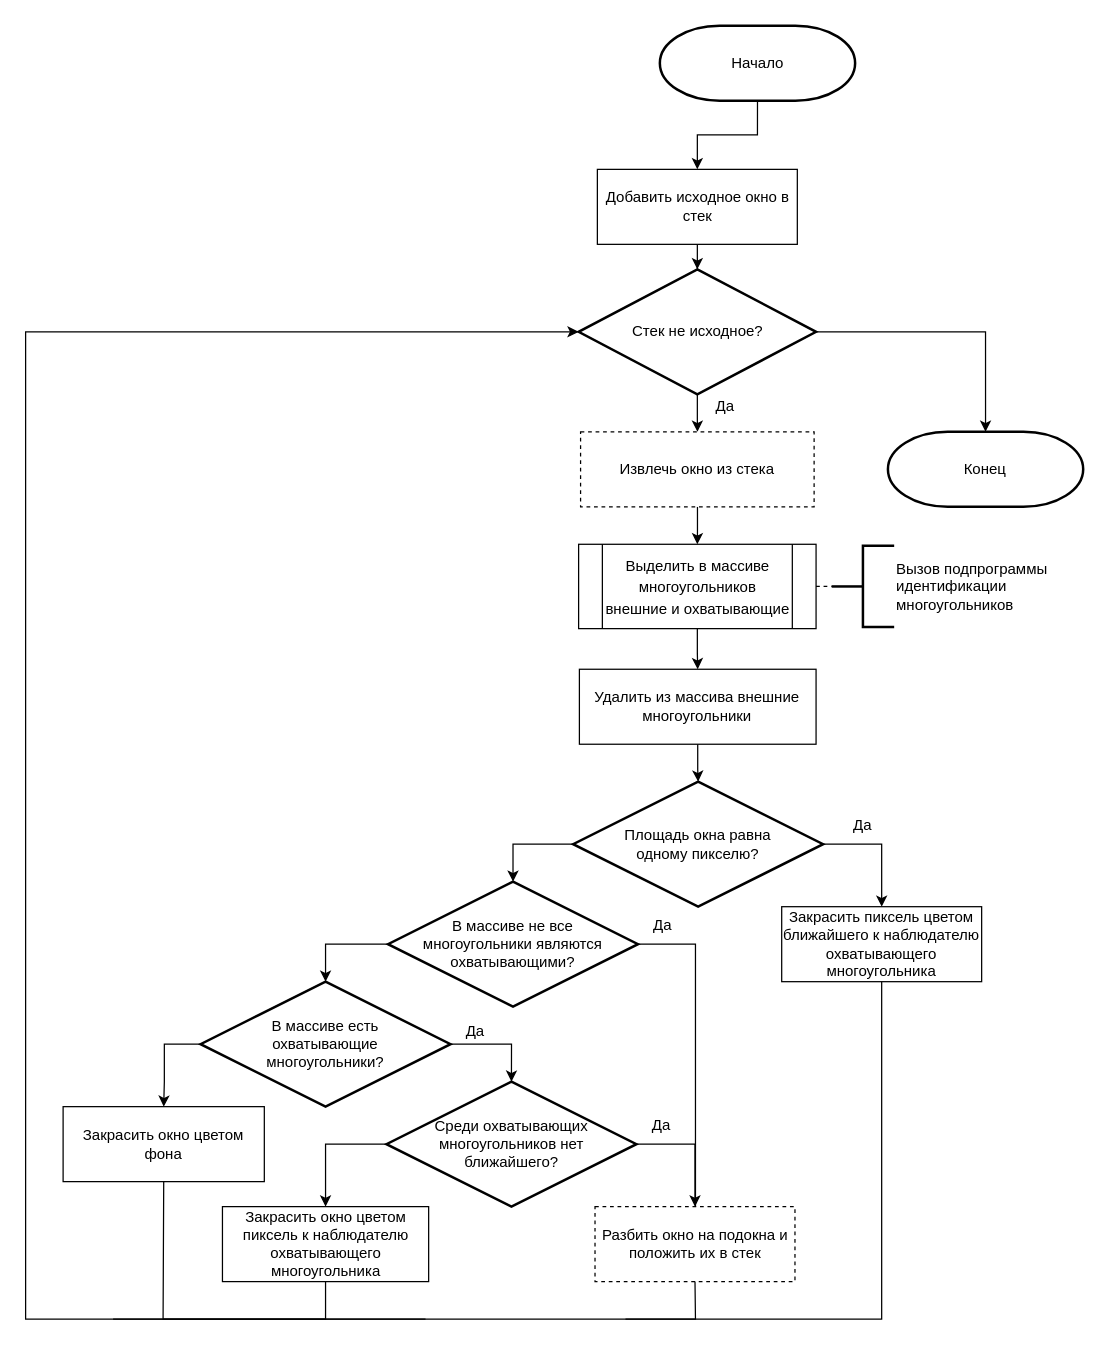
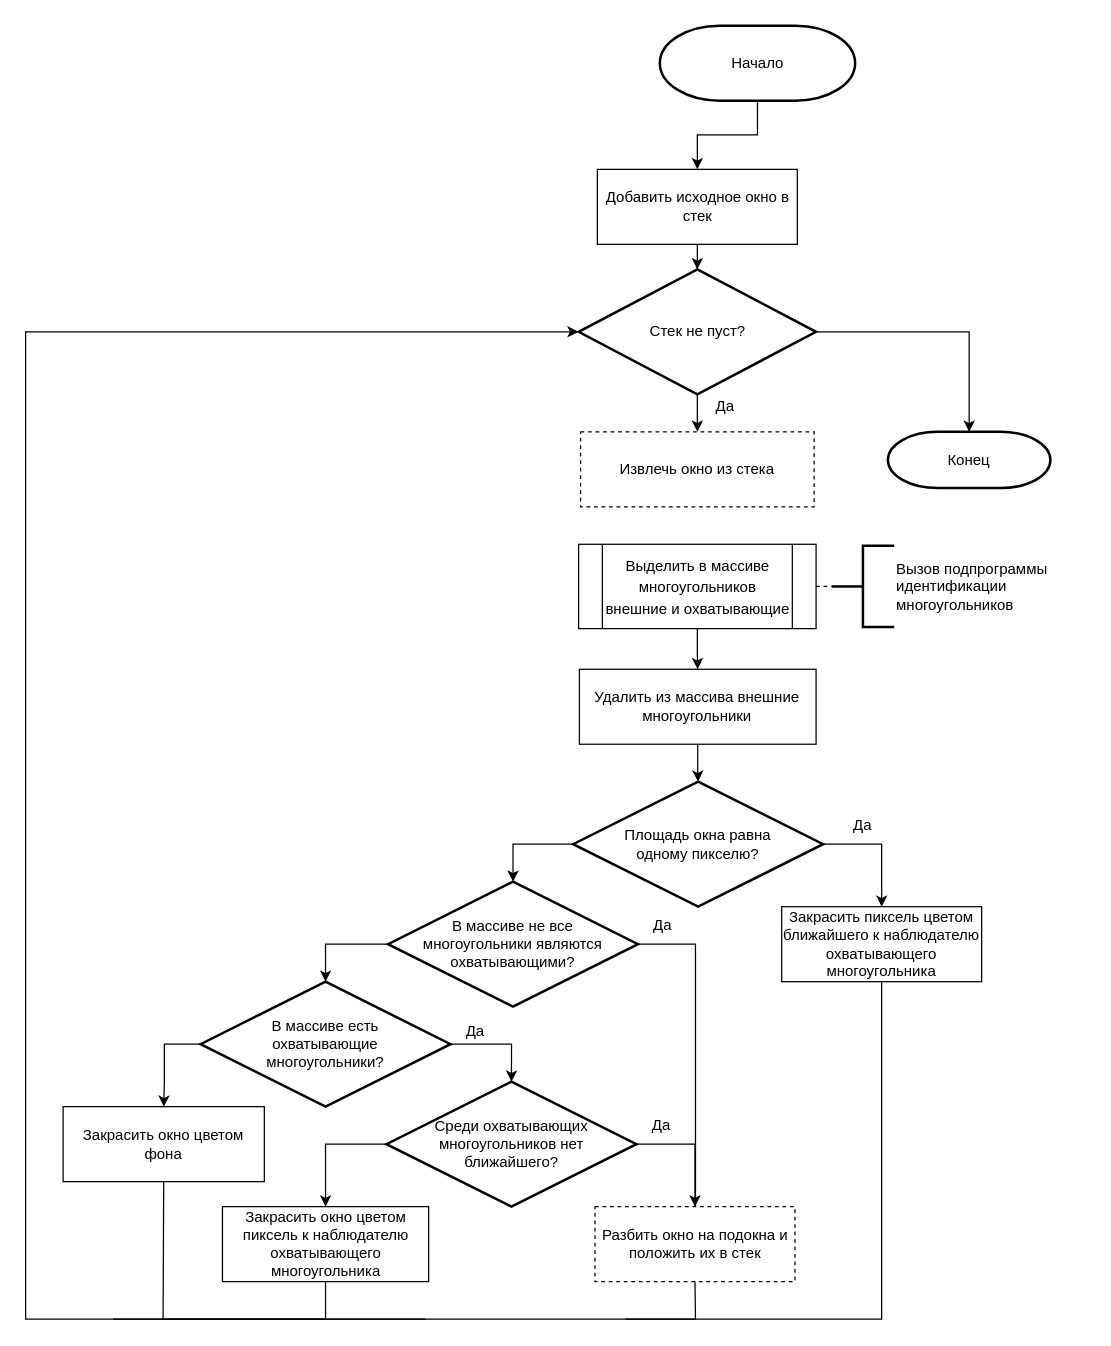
node "Стек не исходное?": label "Стек не исходное?" -> "Стек не пуст?"
node "Конец": size 195x75 -> 163x56
edge "Извлечь окно из стека" -> "Выделить в массиве многоугольниковвнешние и охватывающие": removed
